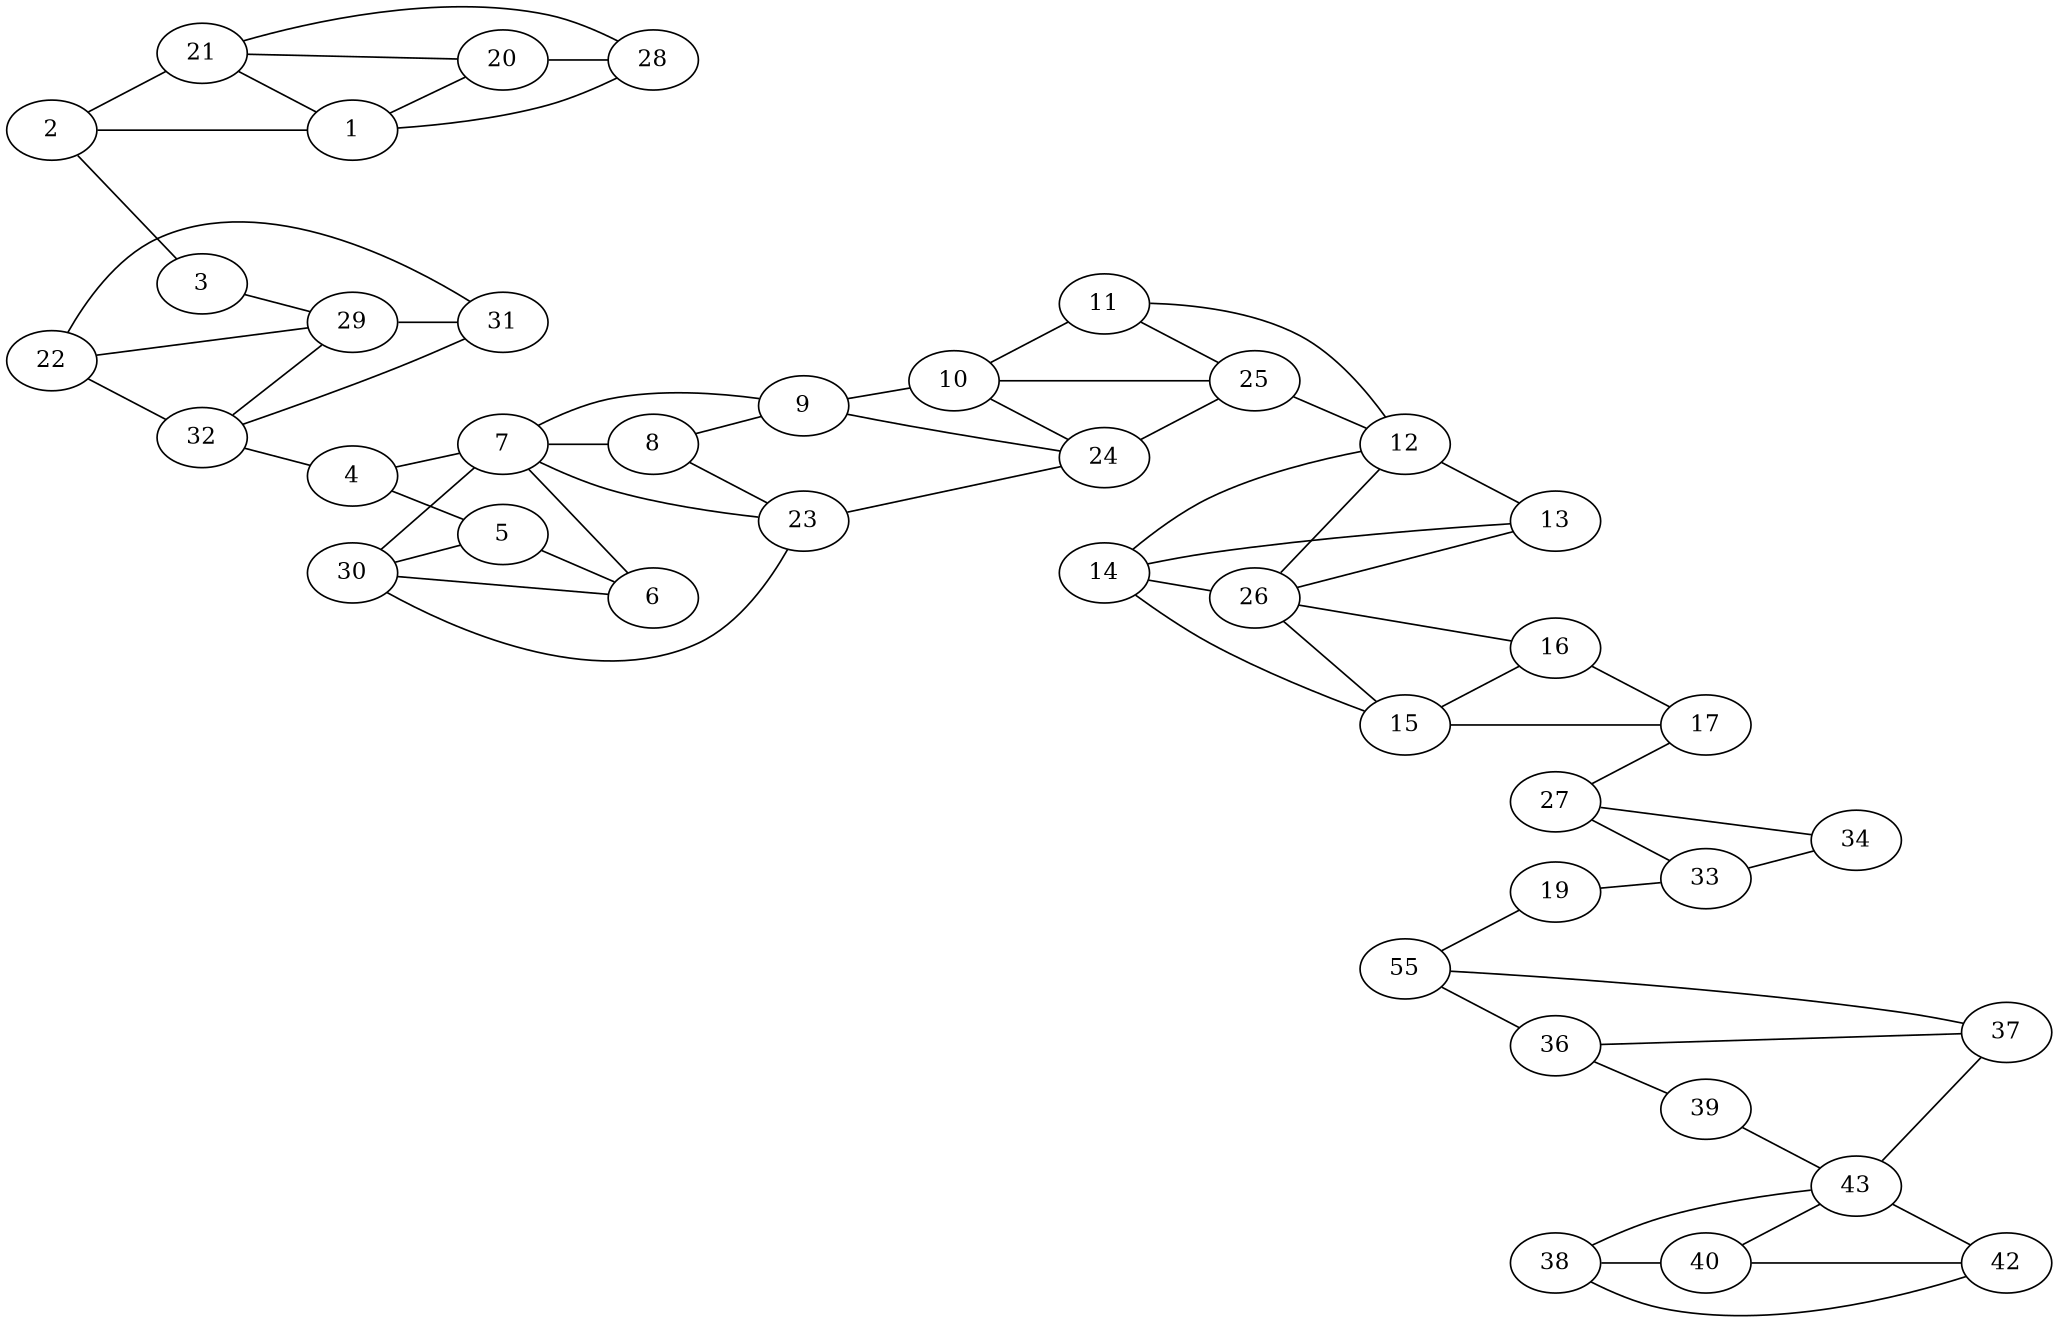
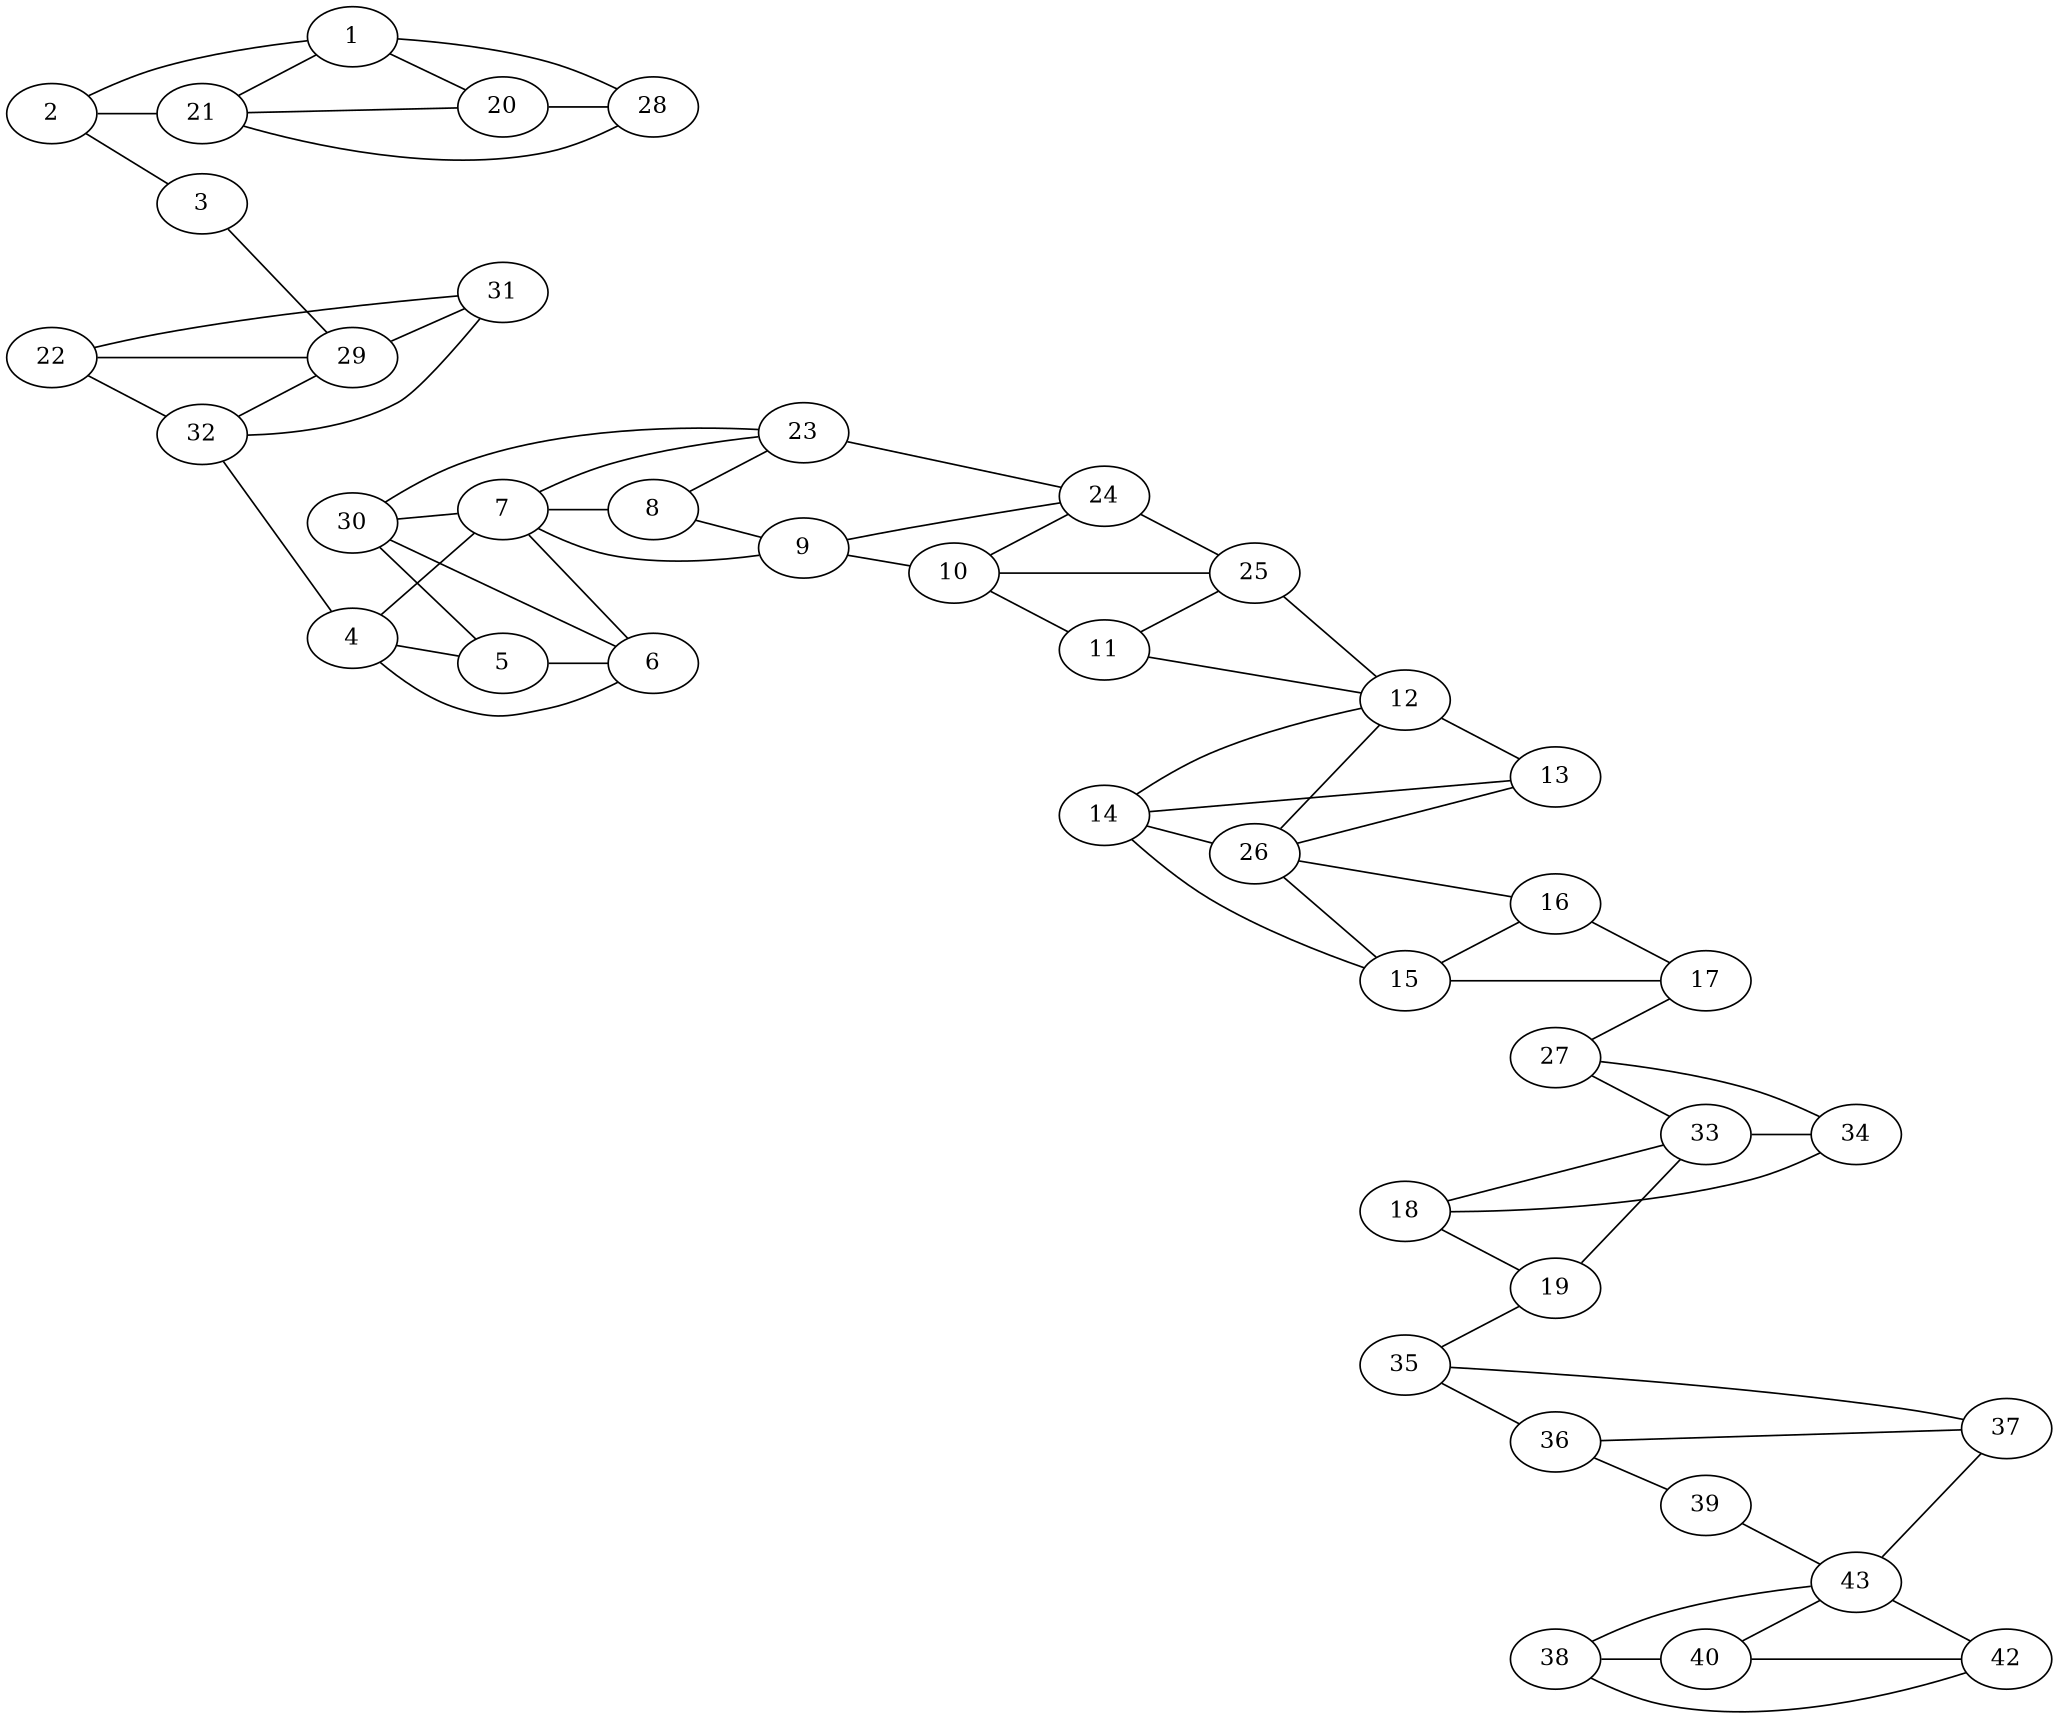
edge "4" -- "6": added
node "55": label "55" -> "35"
node "18": added
